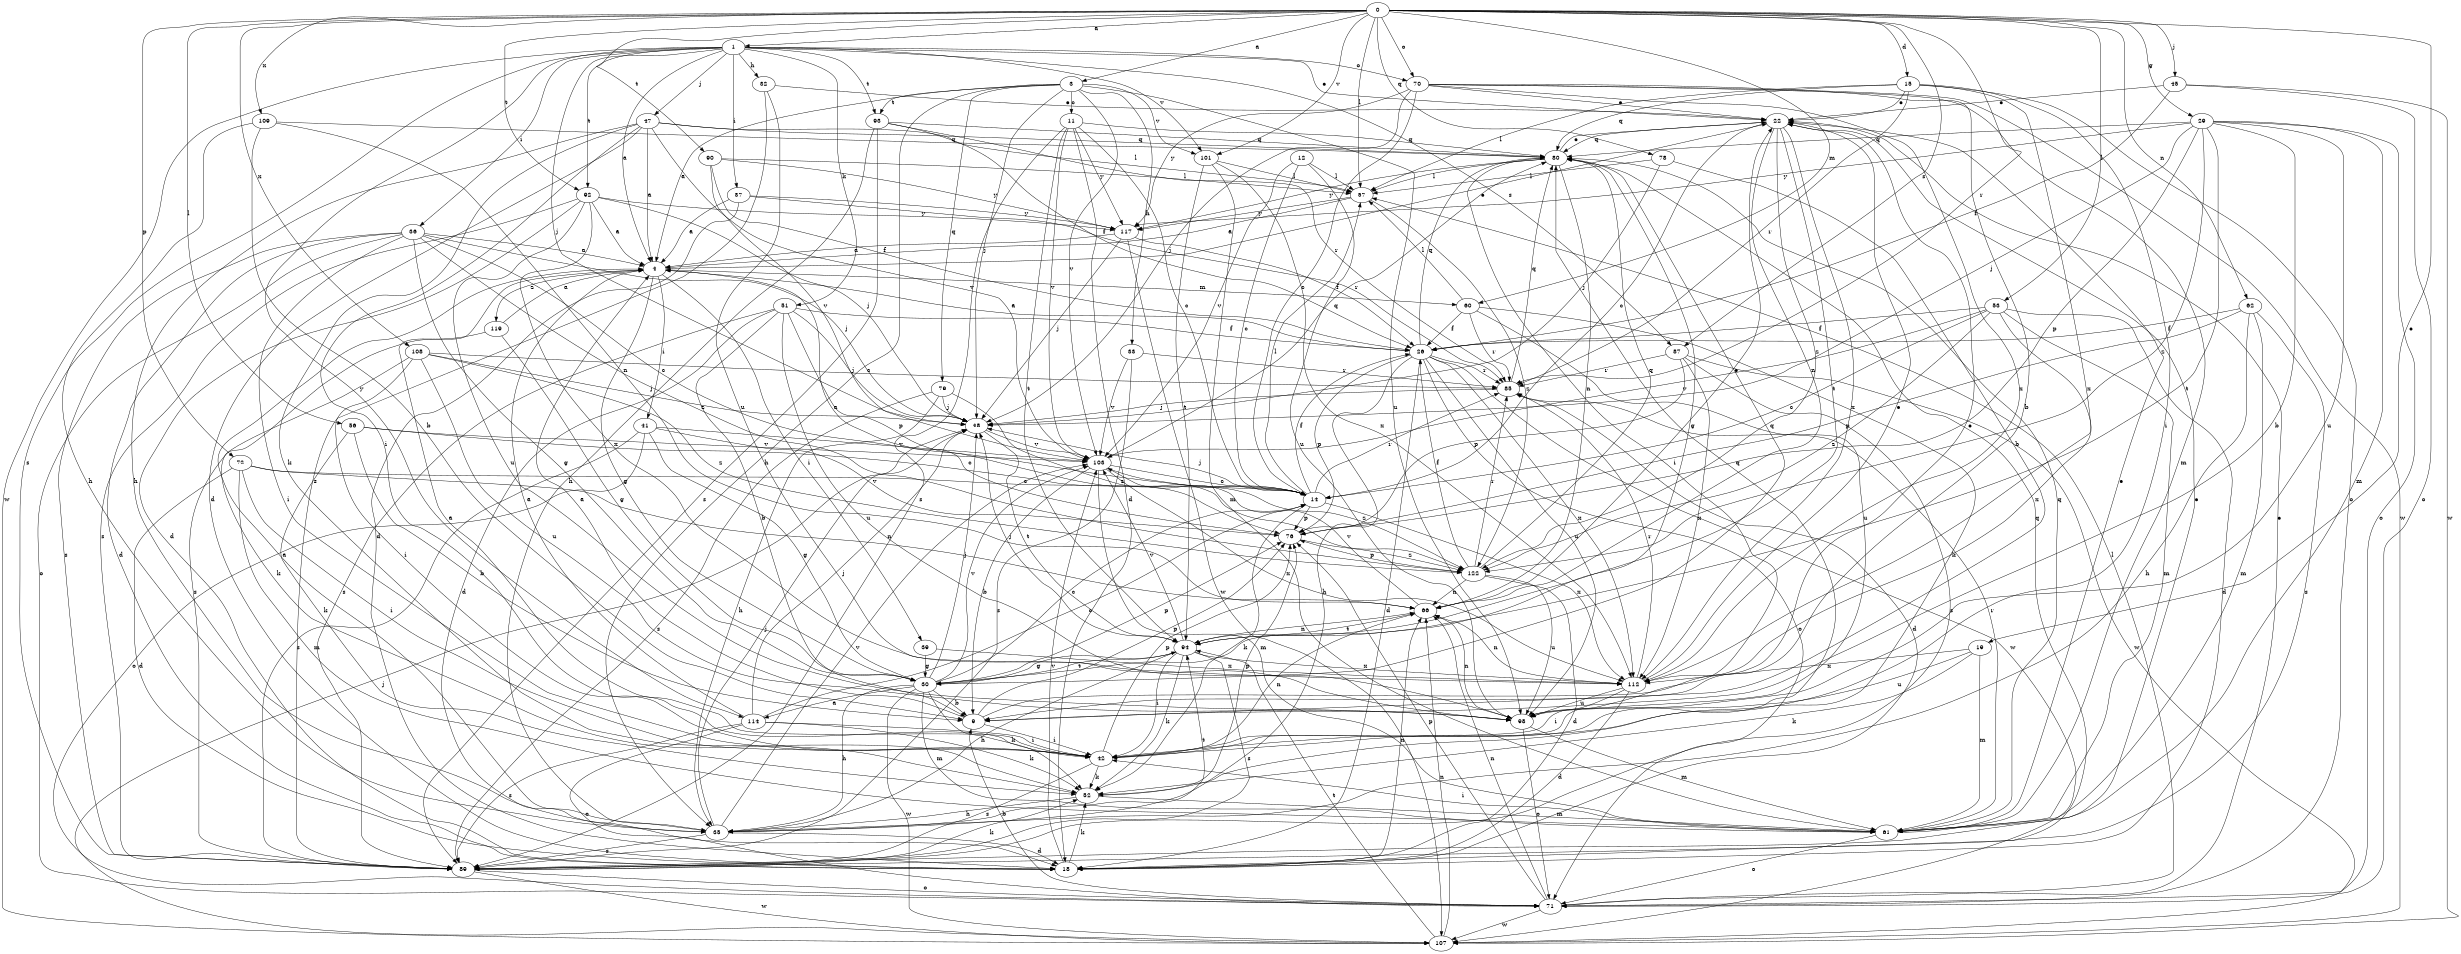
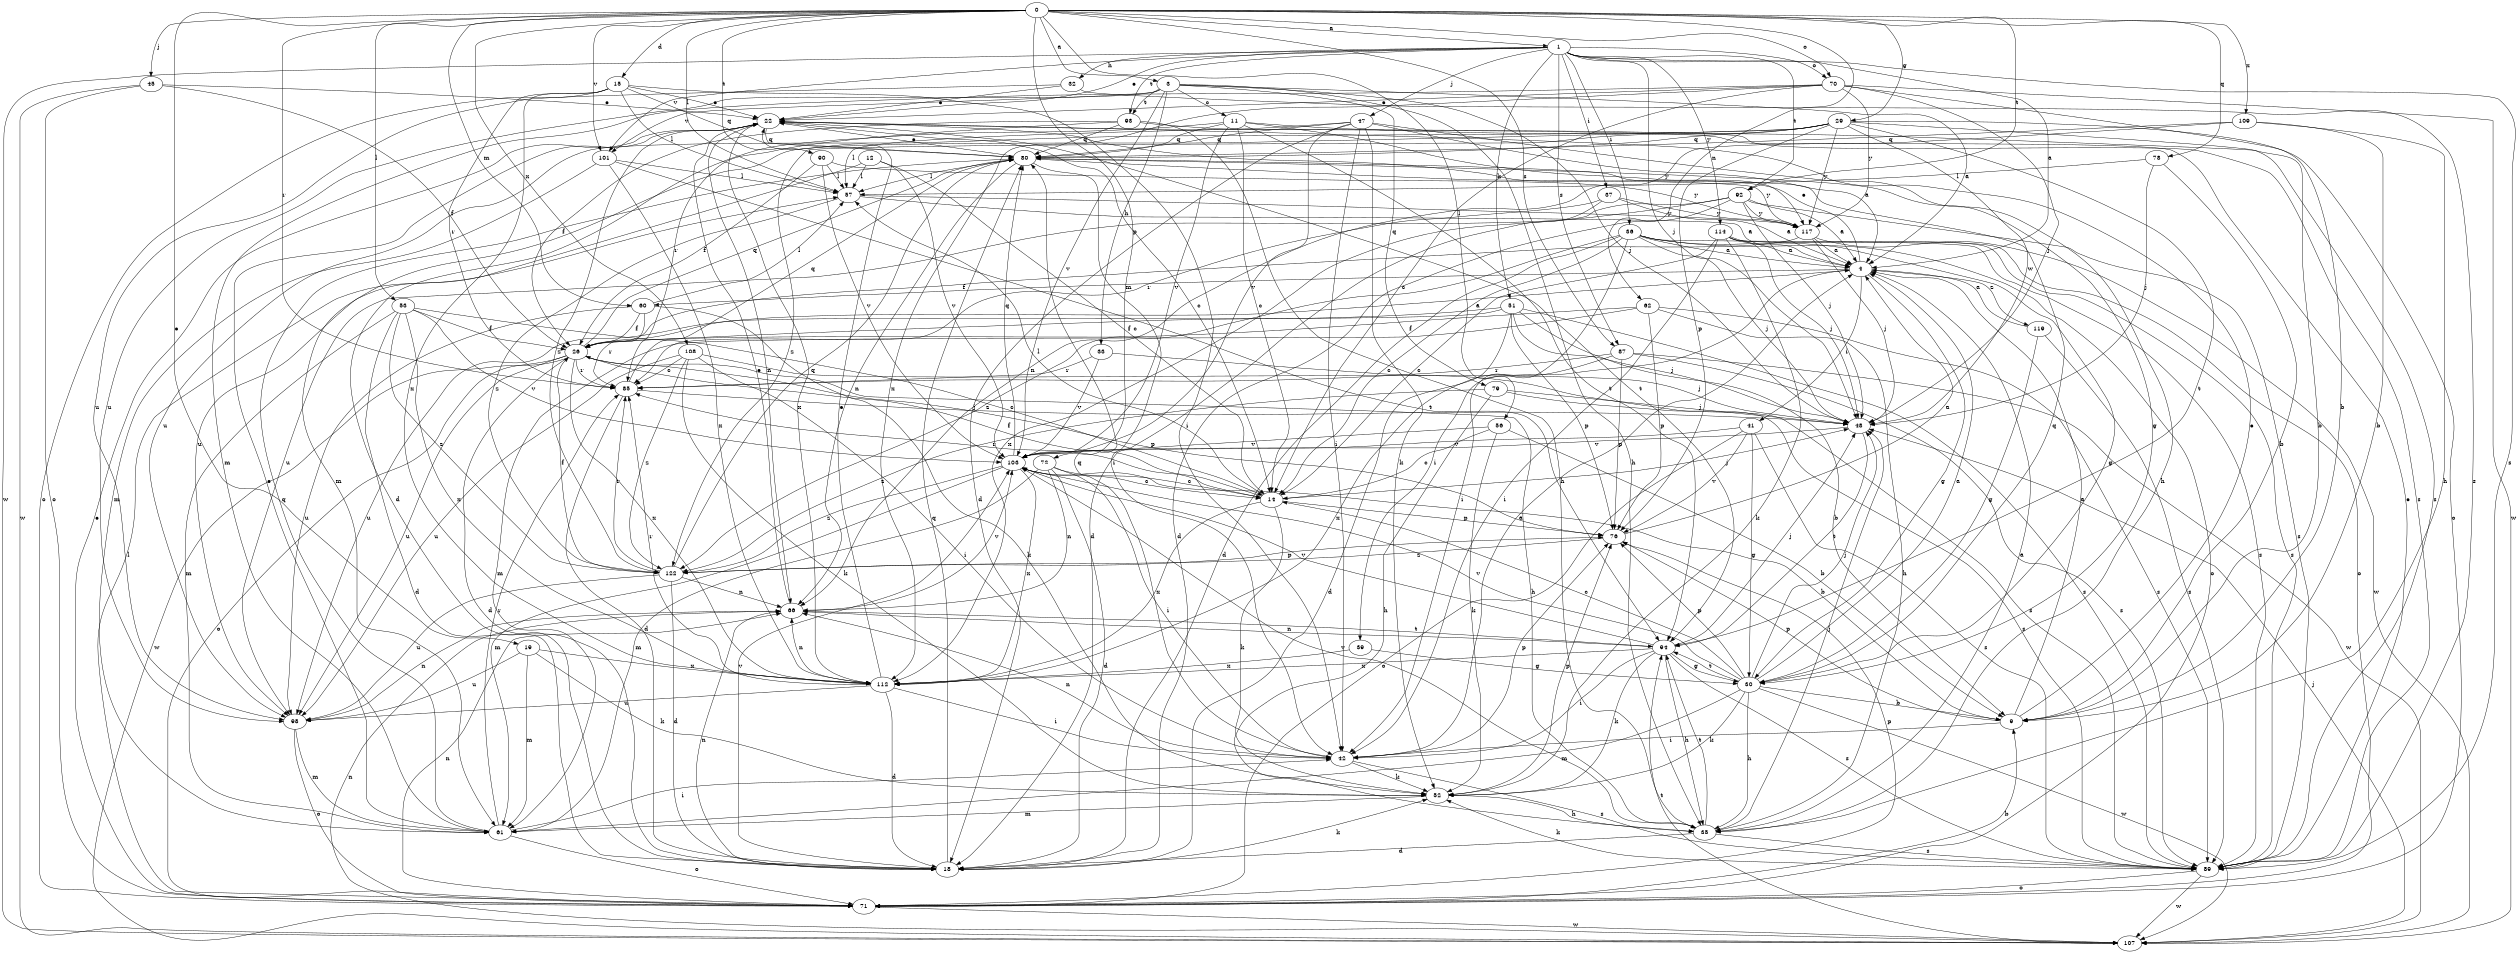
edge "29" -> "48": label "j" -> "w"
edge "30" -> "114": now "30" -> "4"
